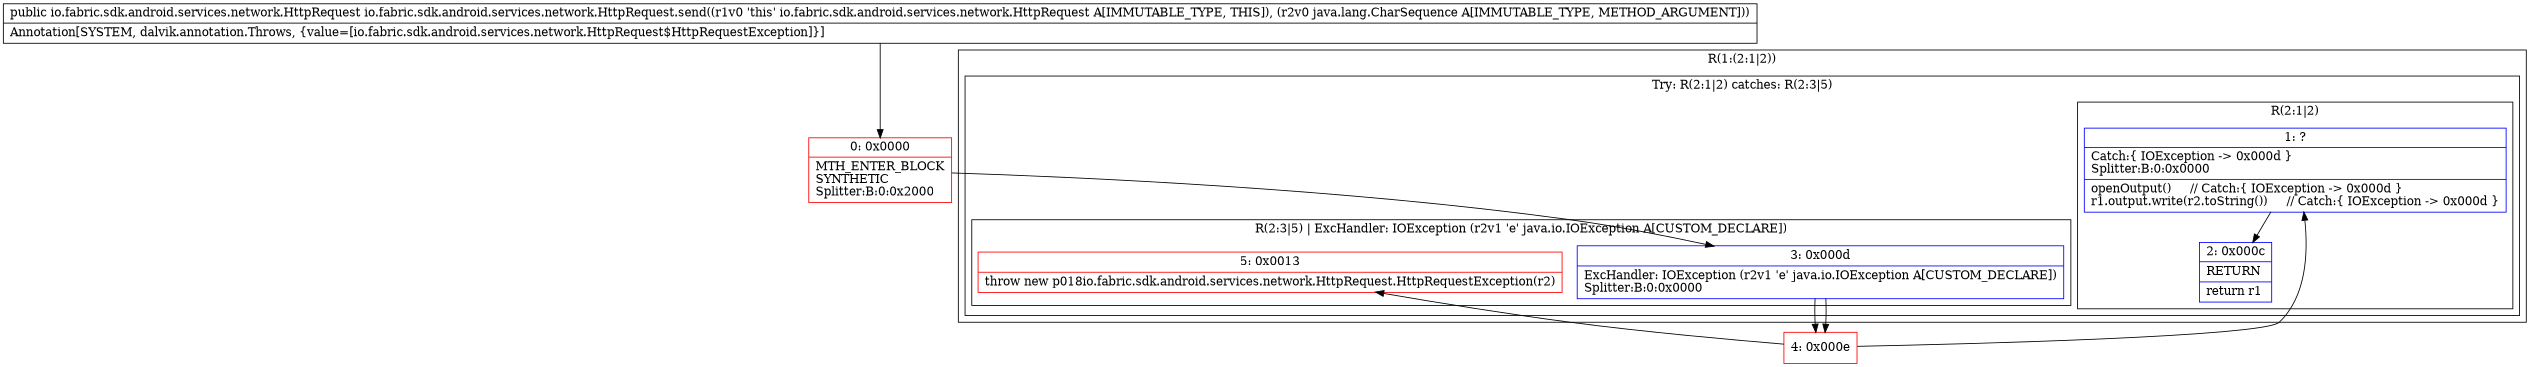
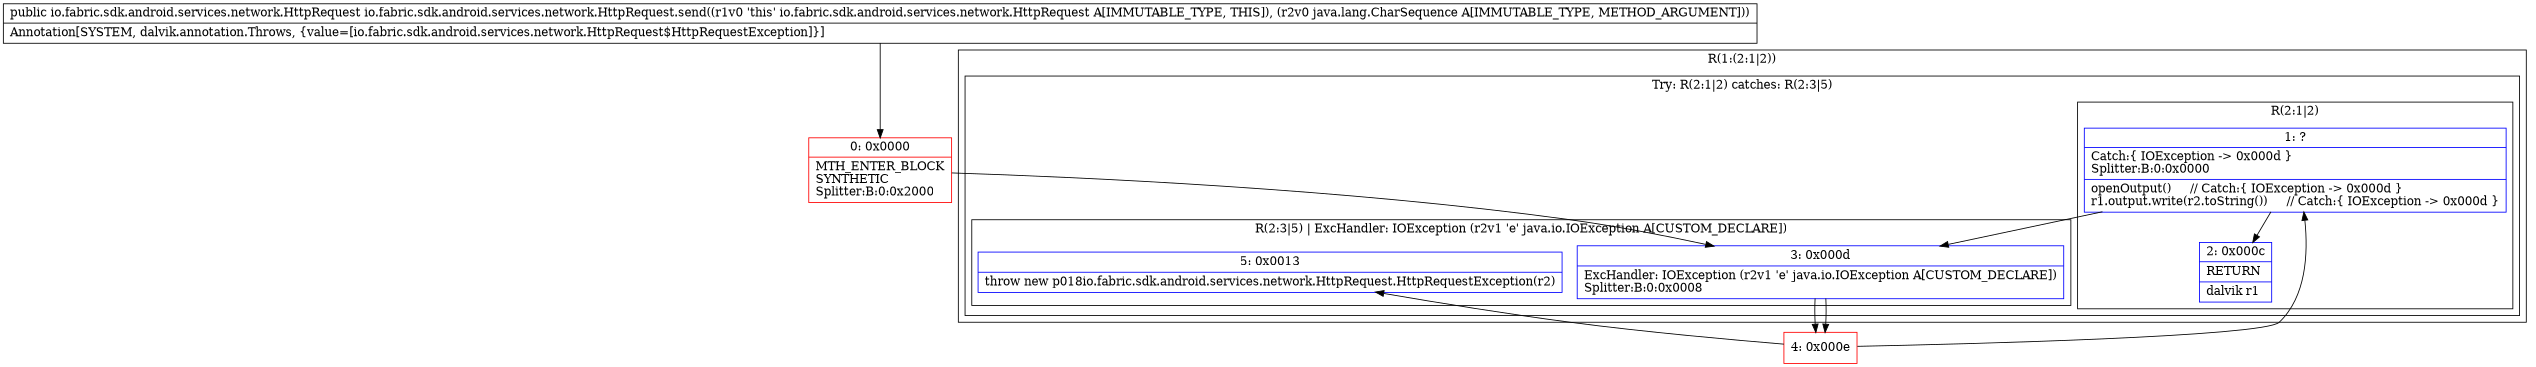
edge "1: ?" -> "3: 0x000d": added
node "5: 0x0013": color red -> blue
node "3: 0x000d": text "Splitter:B:0:0x0000" -> "Splitter:B:0:0x0008"
node "2: 0x000c": text "return r1" -> "dalvik r1"
